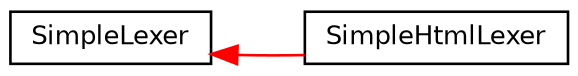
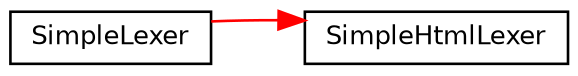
edge "SimpleHtmlLexer" -> "SimpleLexer": reversed
